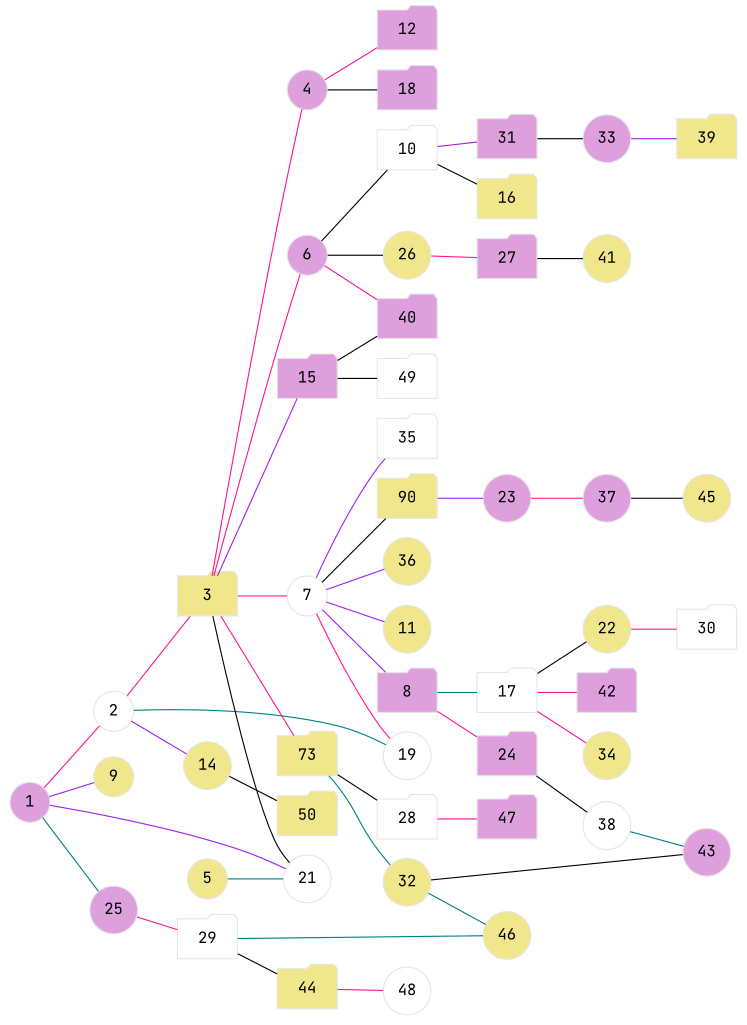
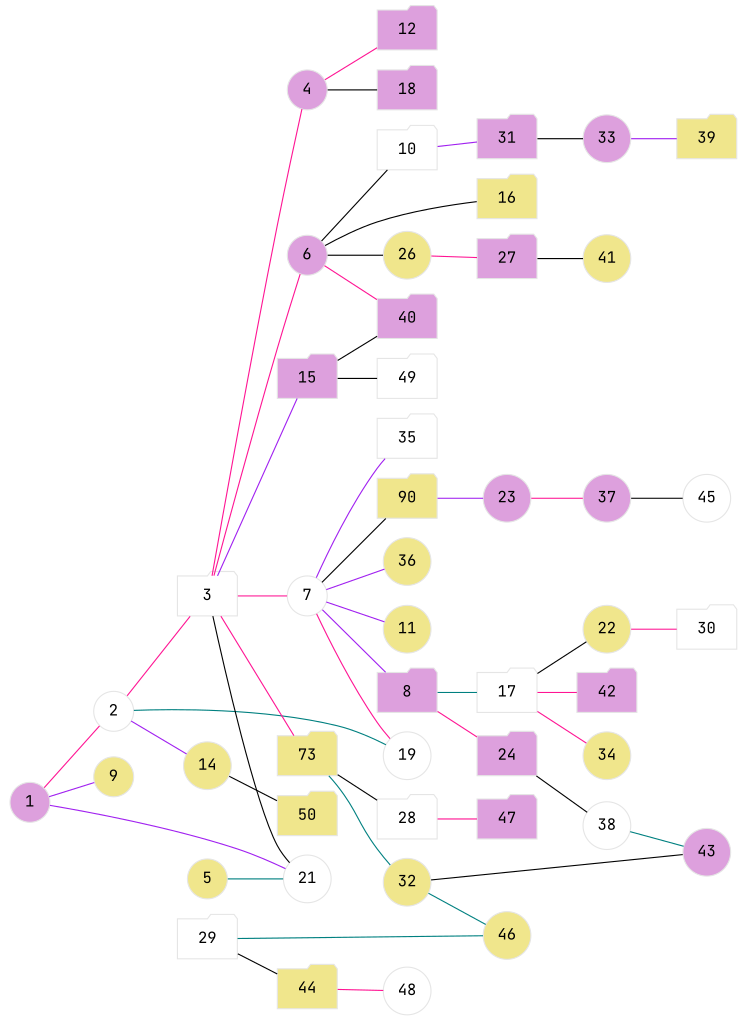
edge "10" -- "16": now "6" -- "16"
node "45": fillcolor khaki -> white
node "3": fillcolor khaki -> white
node "25": removed
